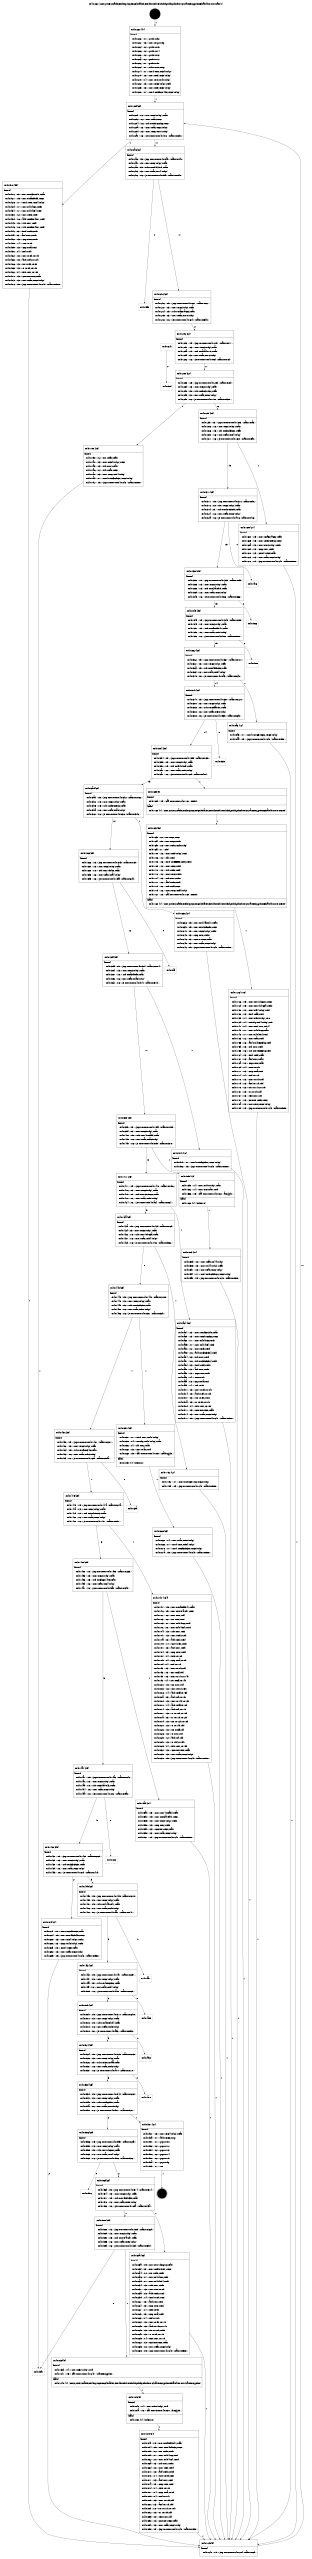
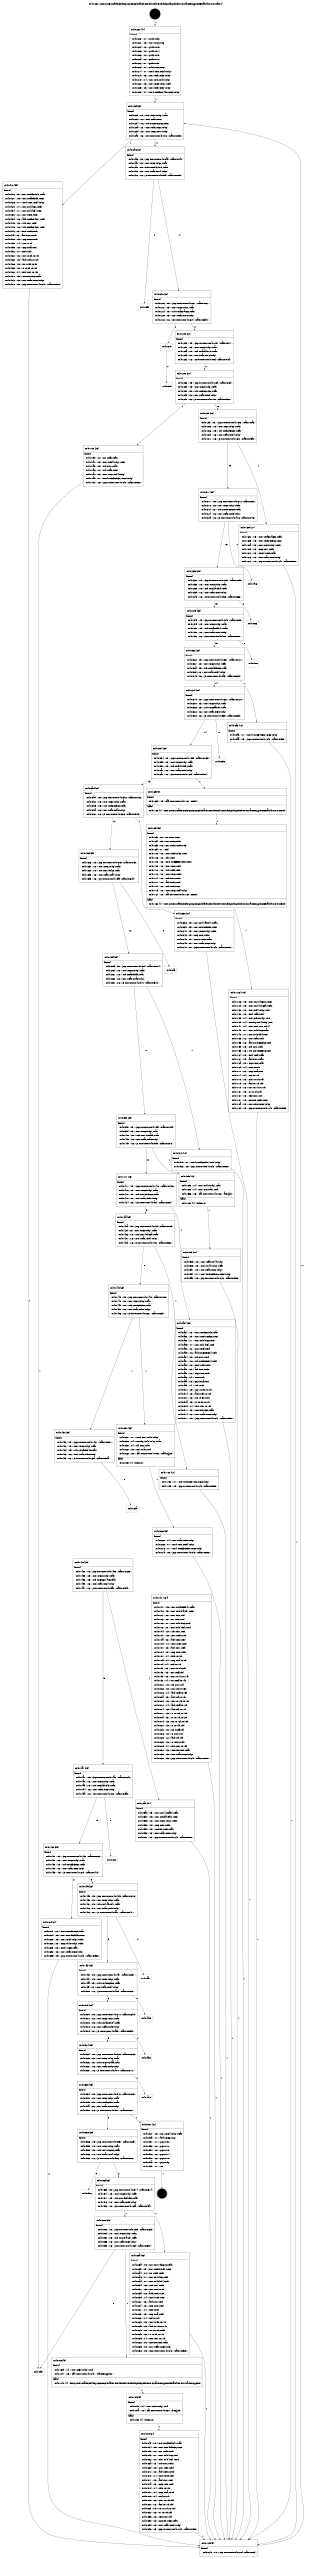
edge "0x4012bc [22]" -> "0x40161b": added, label "0"
node "0x401475 [25]": removed
edge "0x401524 [25]" -> "0x40153d [25]": removed, label "3"
